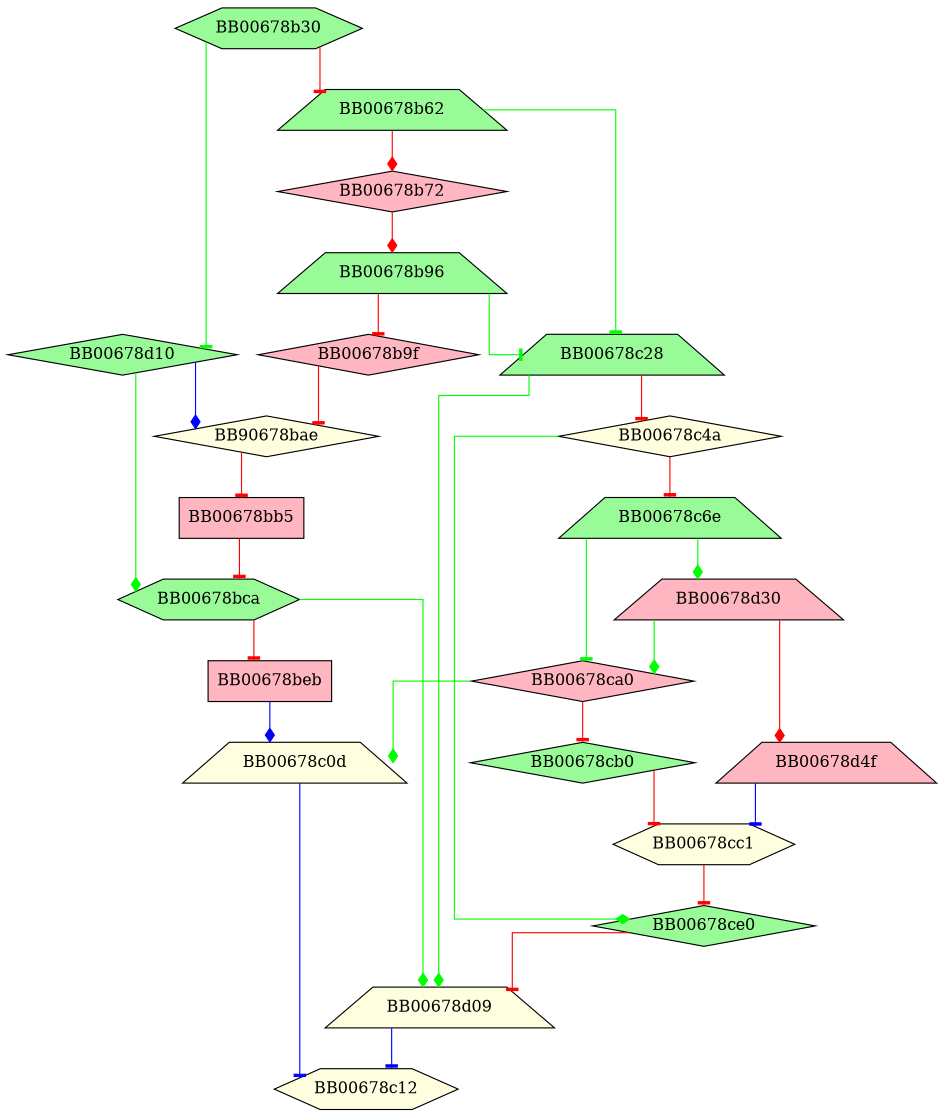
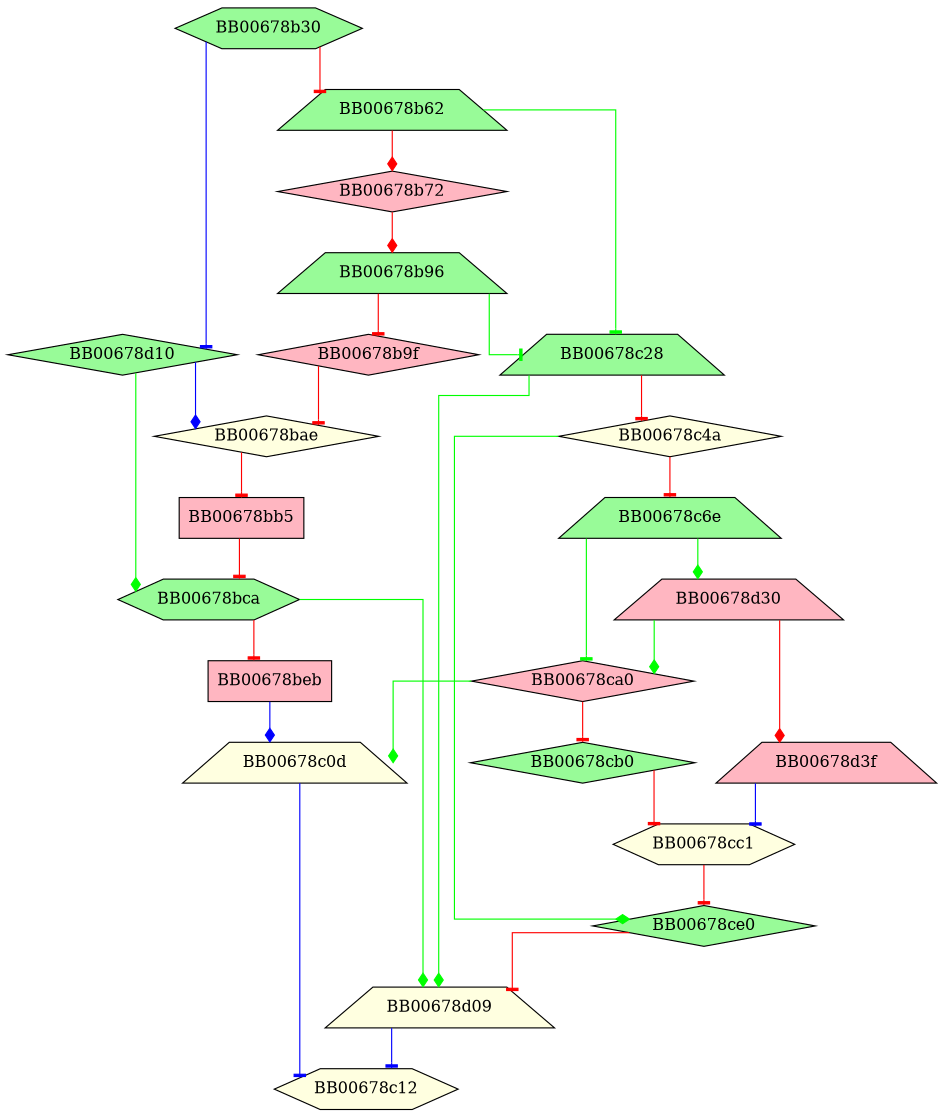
edge "BB00678b30" -> "BB00678d10": color green -> blue
node "BB90678bae": label "BB90678bae" -> "BB00678bae"
node "BB00678d4f": label "BB00678d4f" -> "BB00678d3f"
